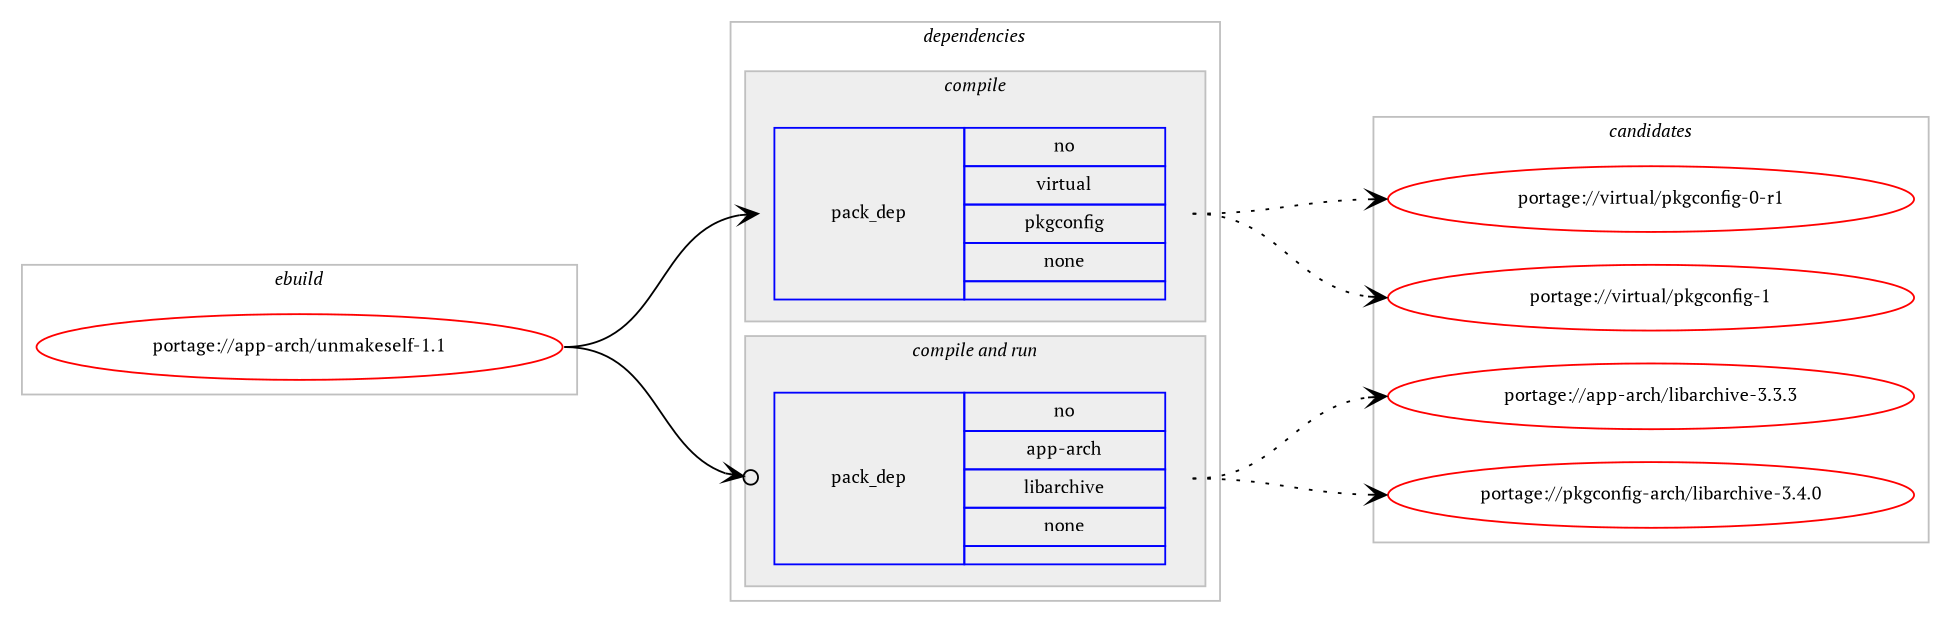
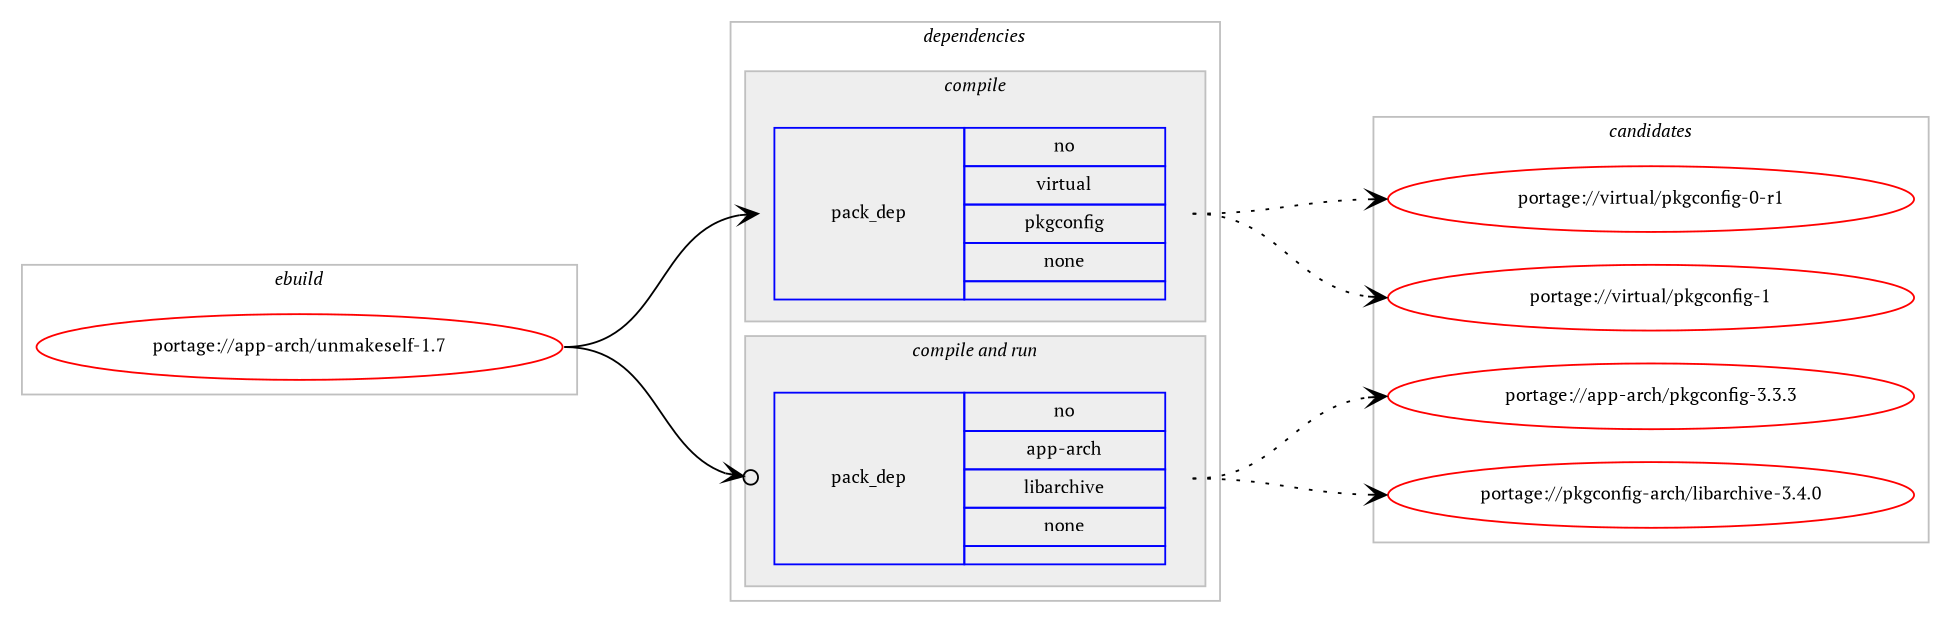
node "portage://app-arch/unmakeself-1.1": label "portage://app-arch/unmakeself-1.1" -> "portage://app-arch/unmakeself-1.7"
node "portage://app-arch/libarchive-3.3.3": label "portage://app-arch/libarchive-3.3.3" -> "portage://app-arch/pkgconfig-3.3.3"
